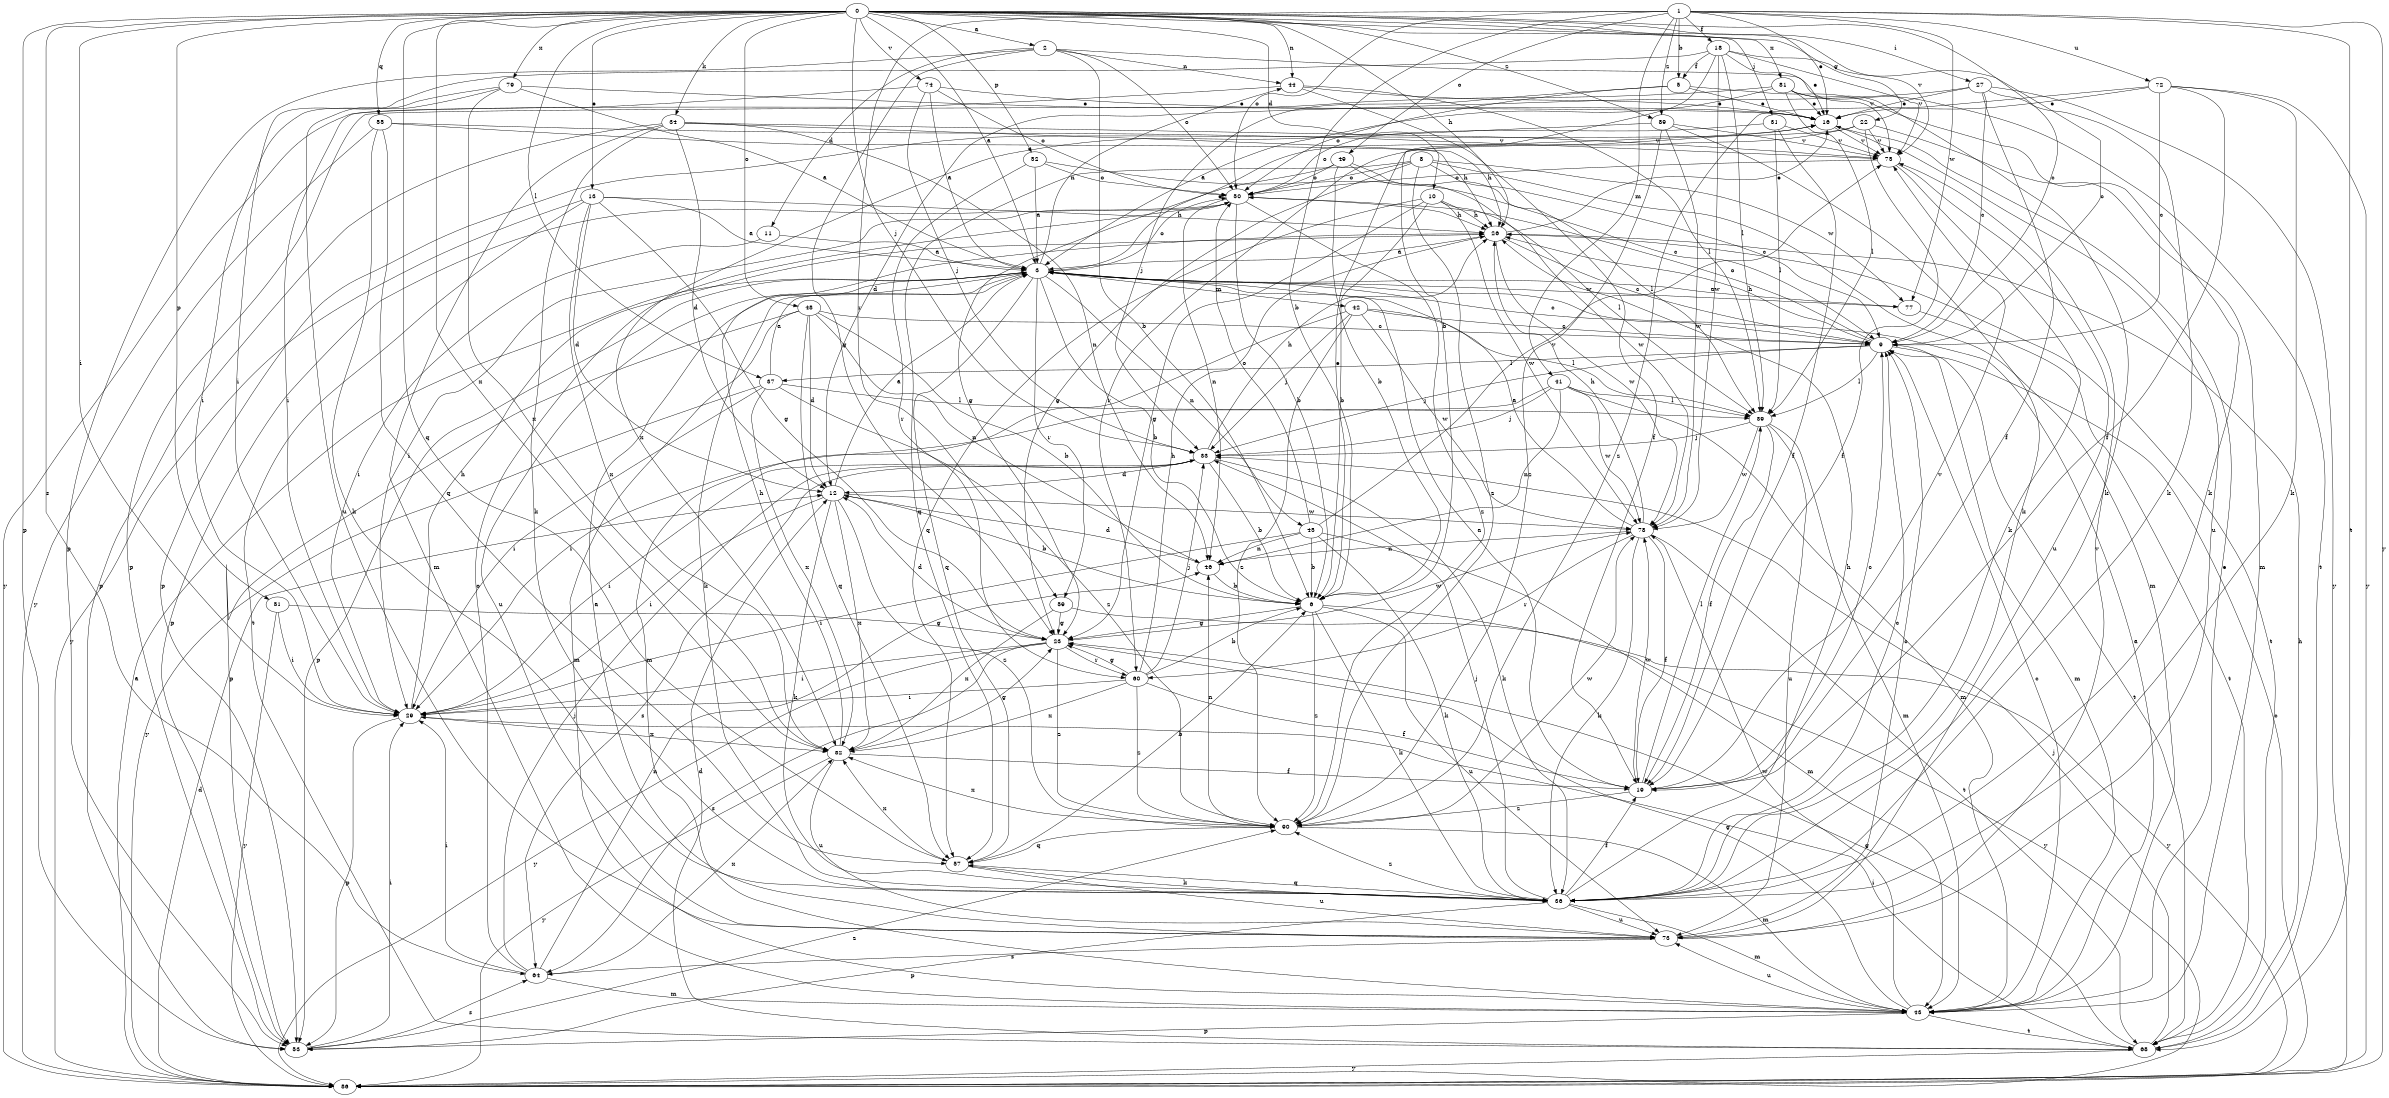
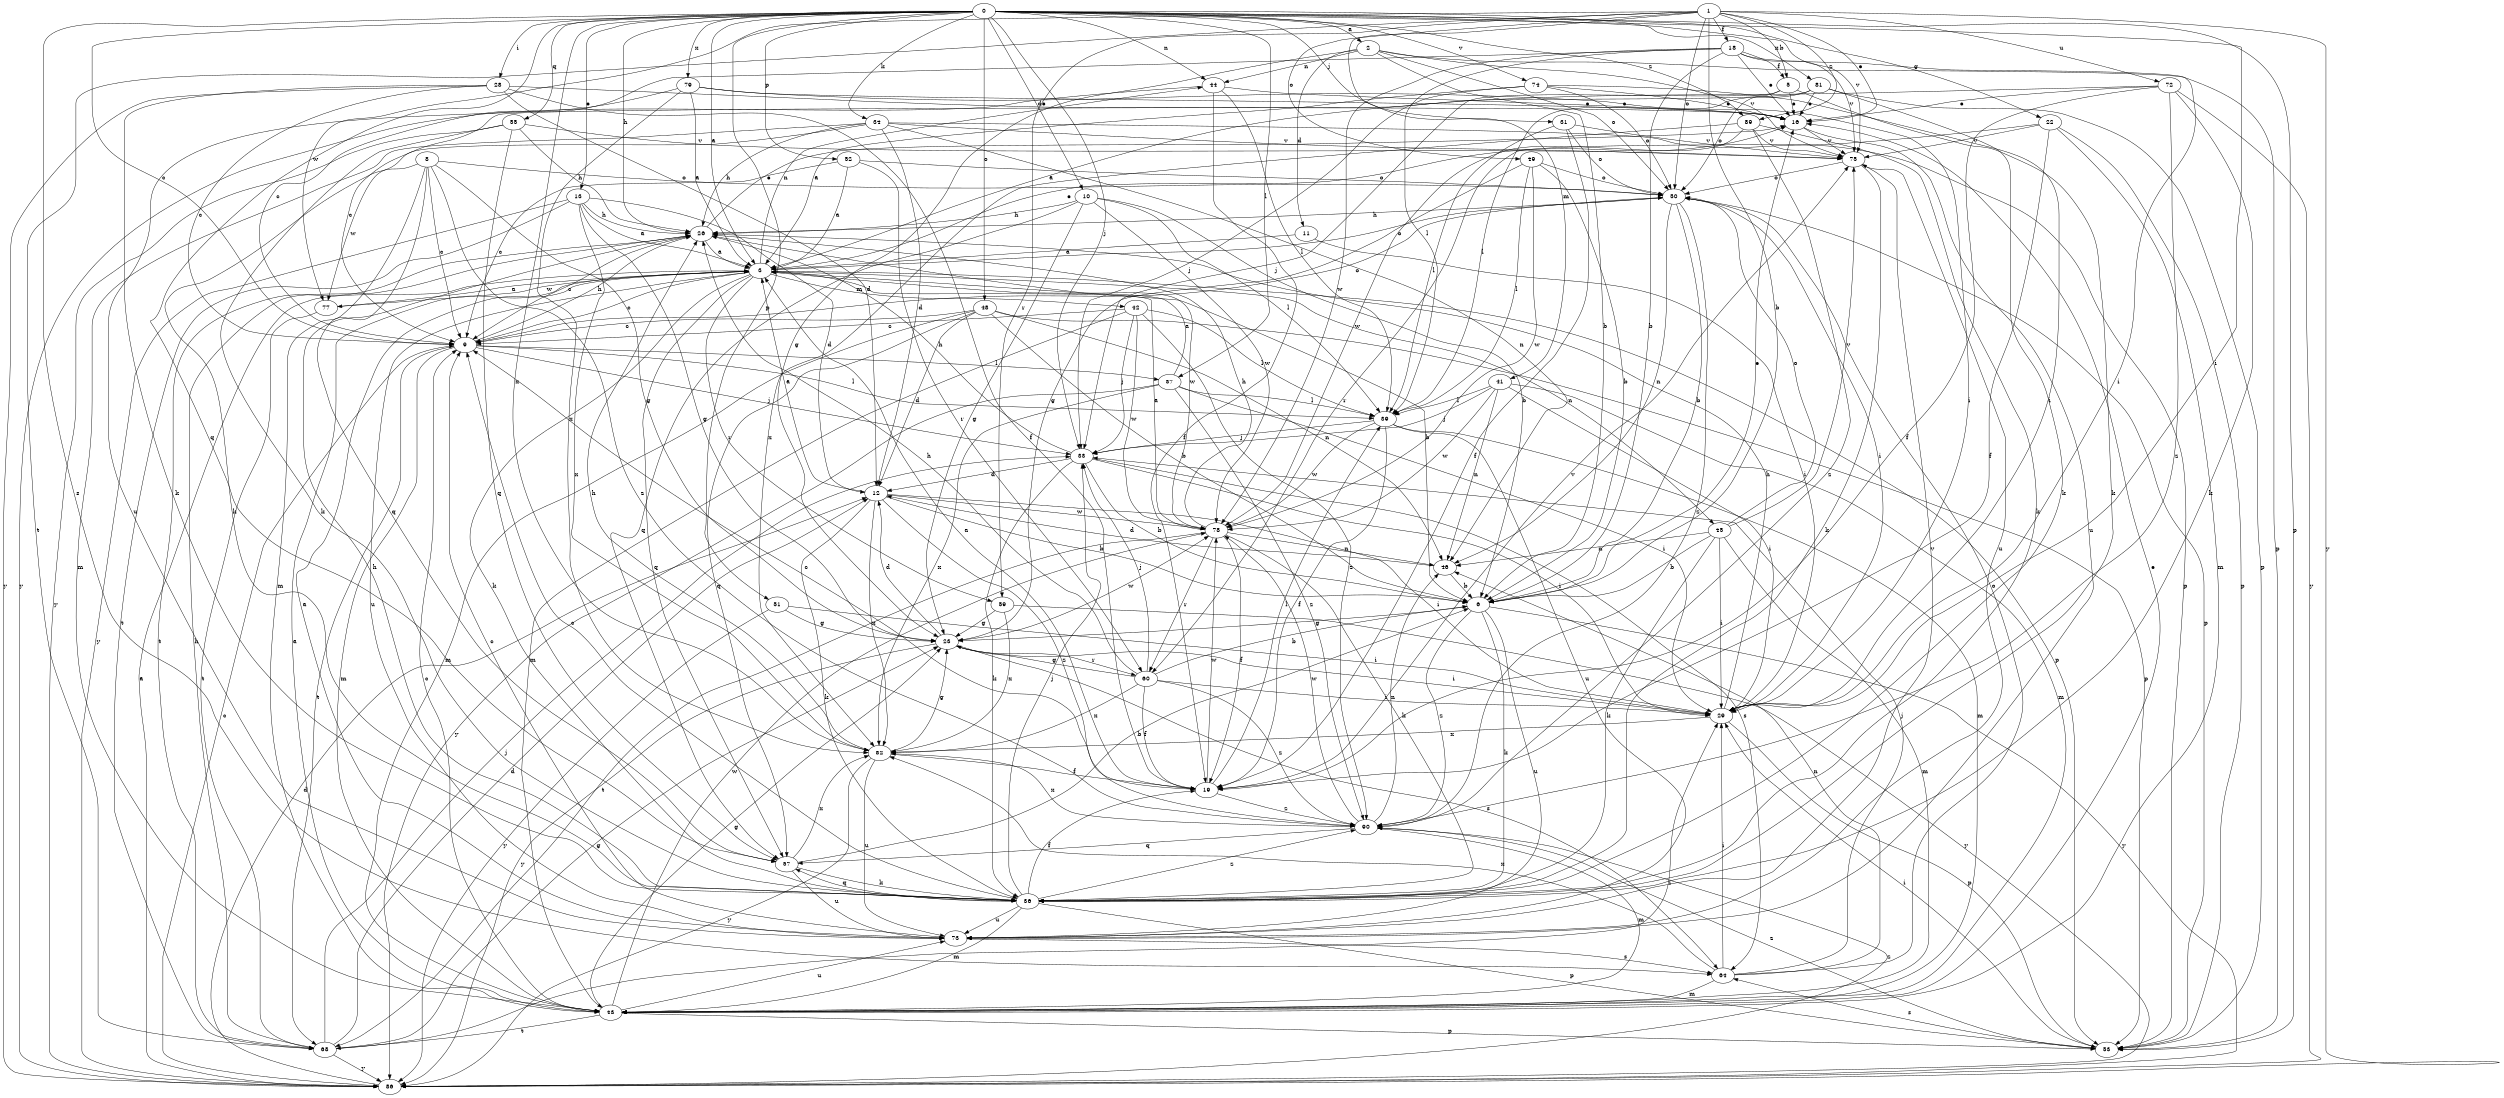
node "27": label "27" -> "28"
edge "81" -> "68": removed, label "t"
edge "23" -> "90": now "86" -> "90"
